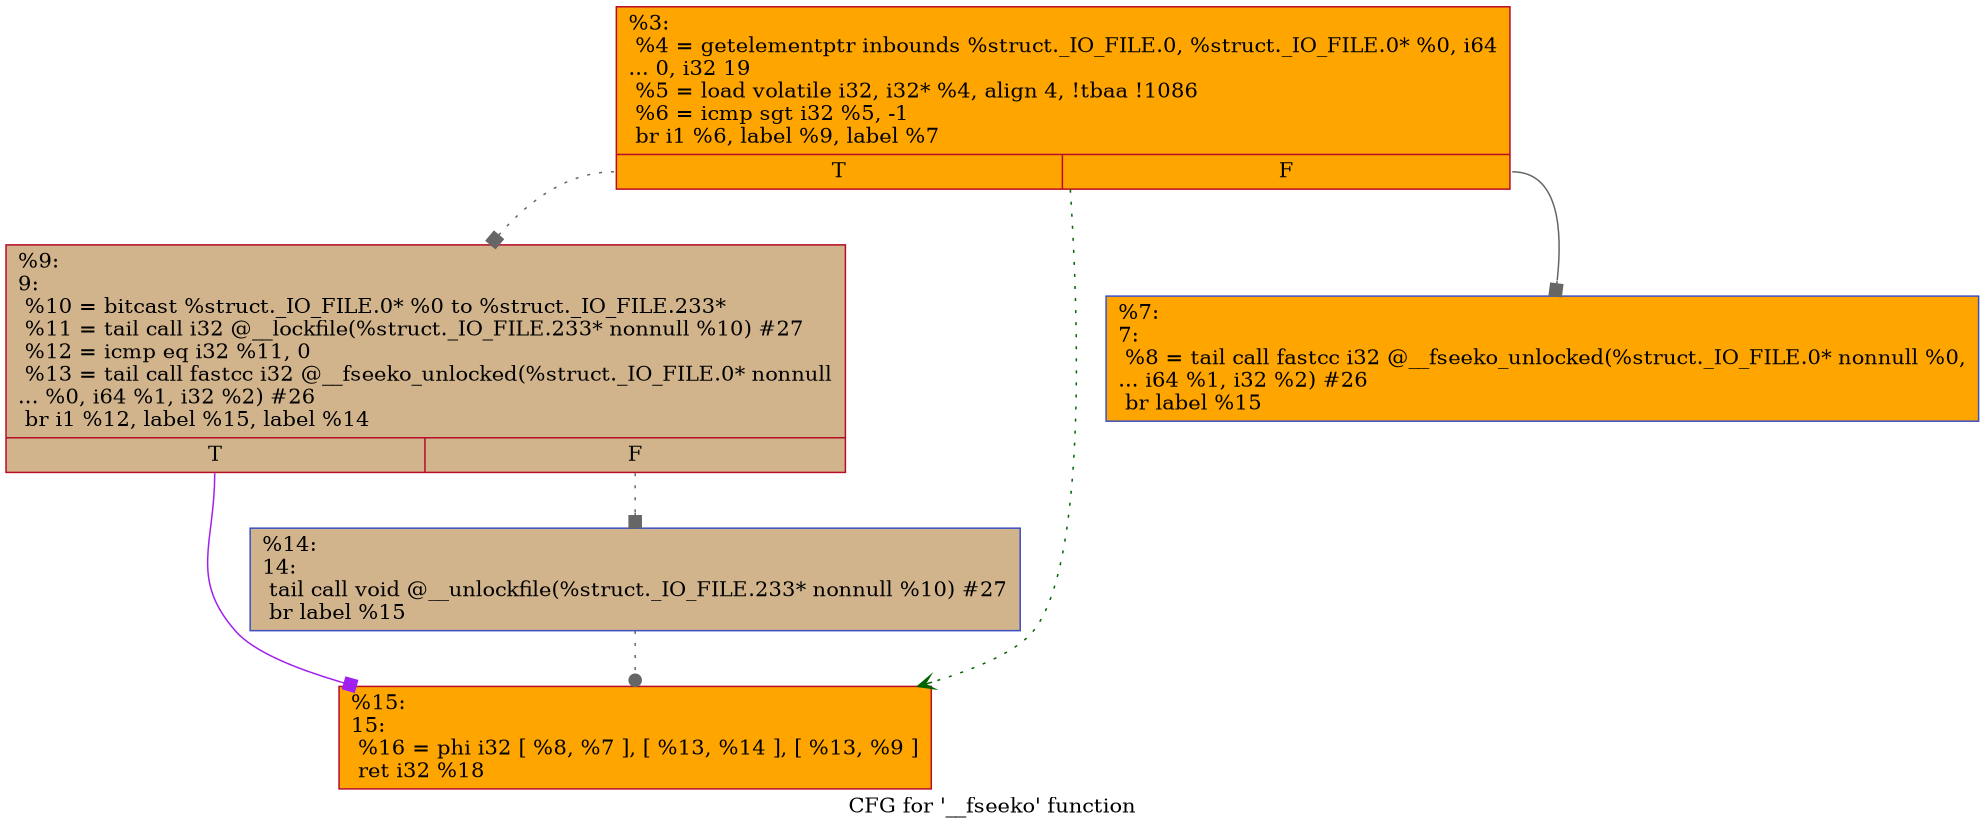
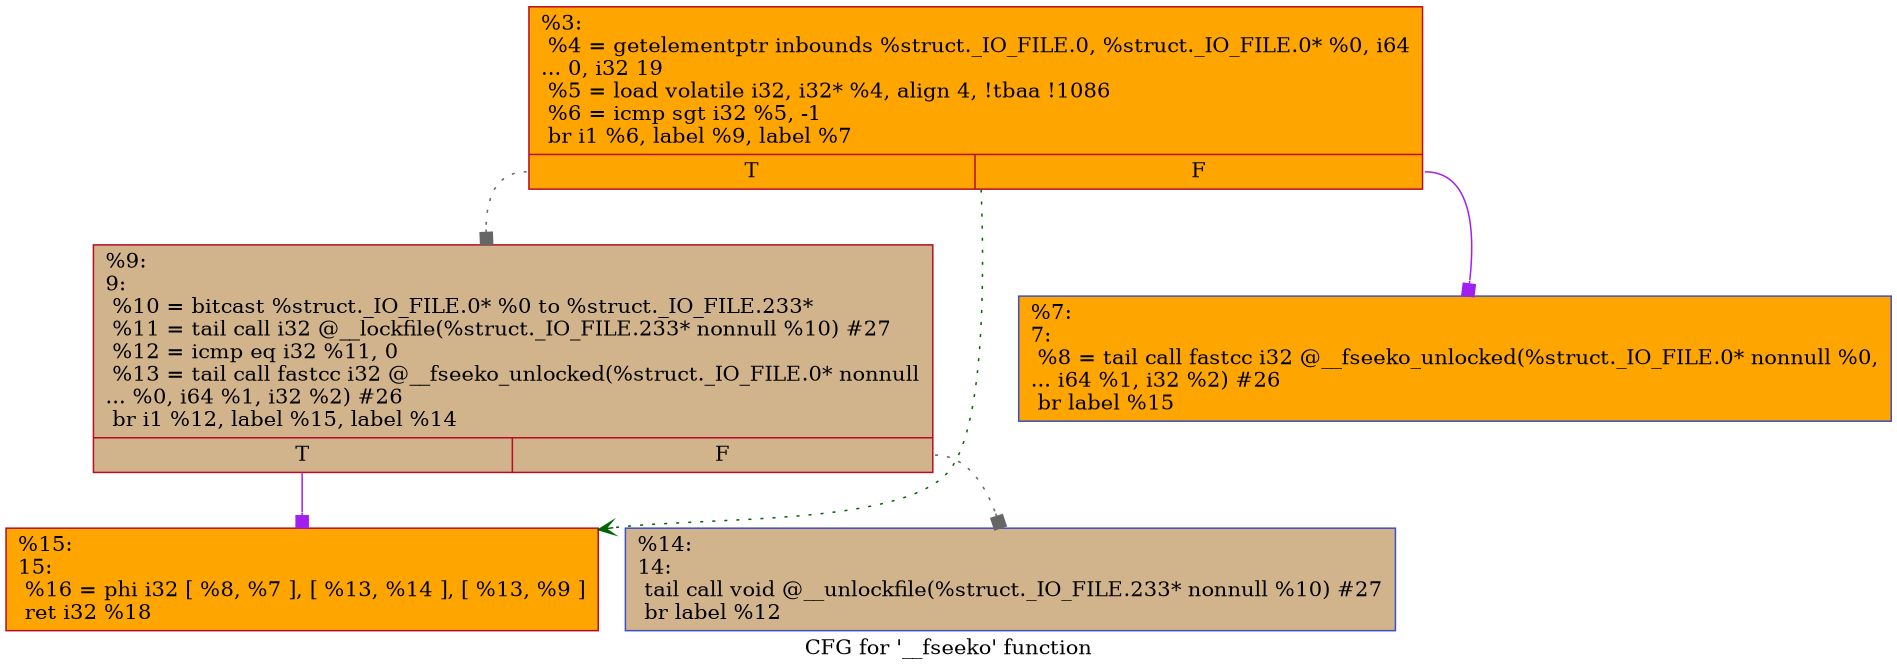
edge "%3:" -> "%7:": color gray40 -> purple
node "%14:": text "br label %15" -> "br label %12"
edge "%14:" -> "%15:": removed
